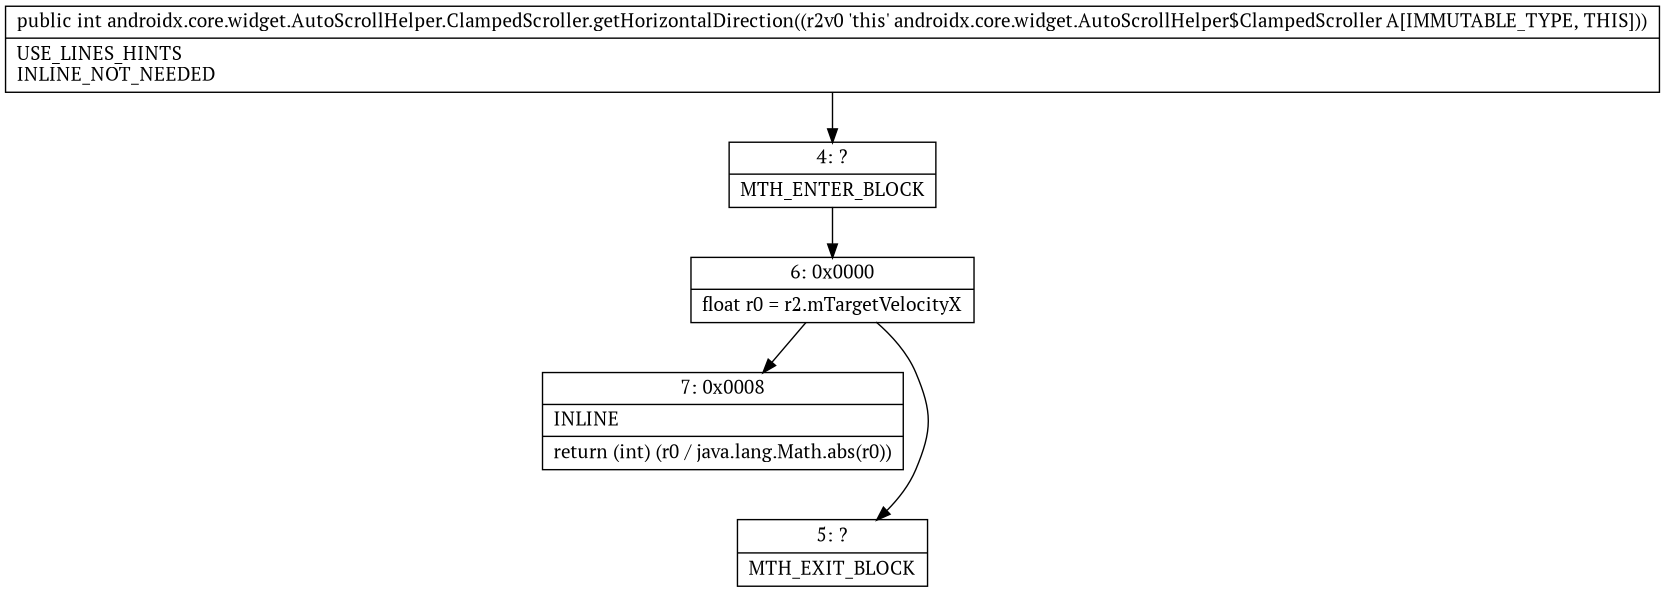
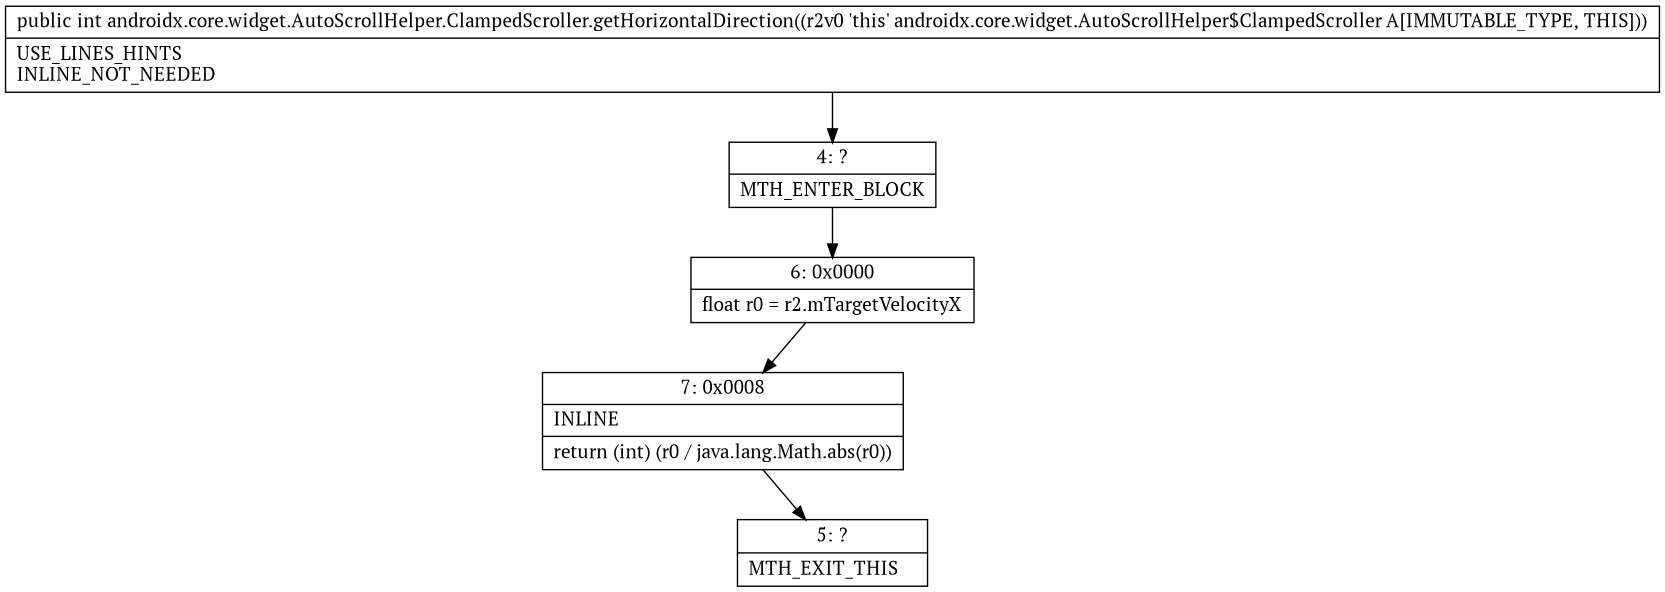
edge "6: 0x0000" -> "5: ?": now "7: 0x0008" -> "5: ?"
node "5: ?": text "MTH_EXIT_BLOCK" -> "MTH_EXIT_THIS"
